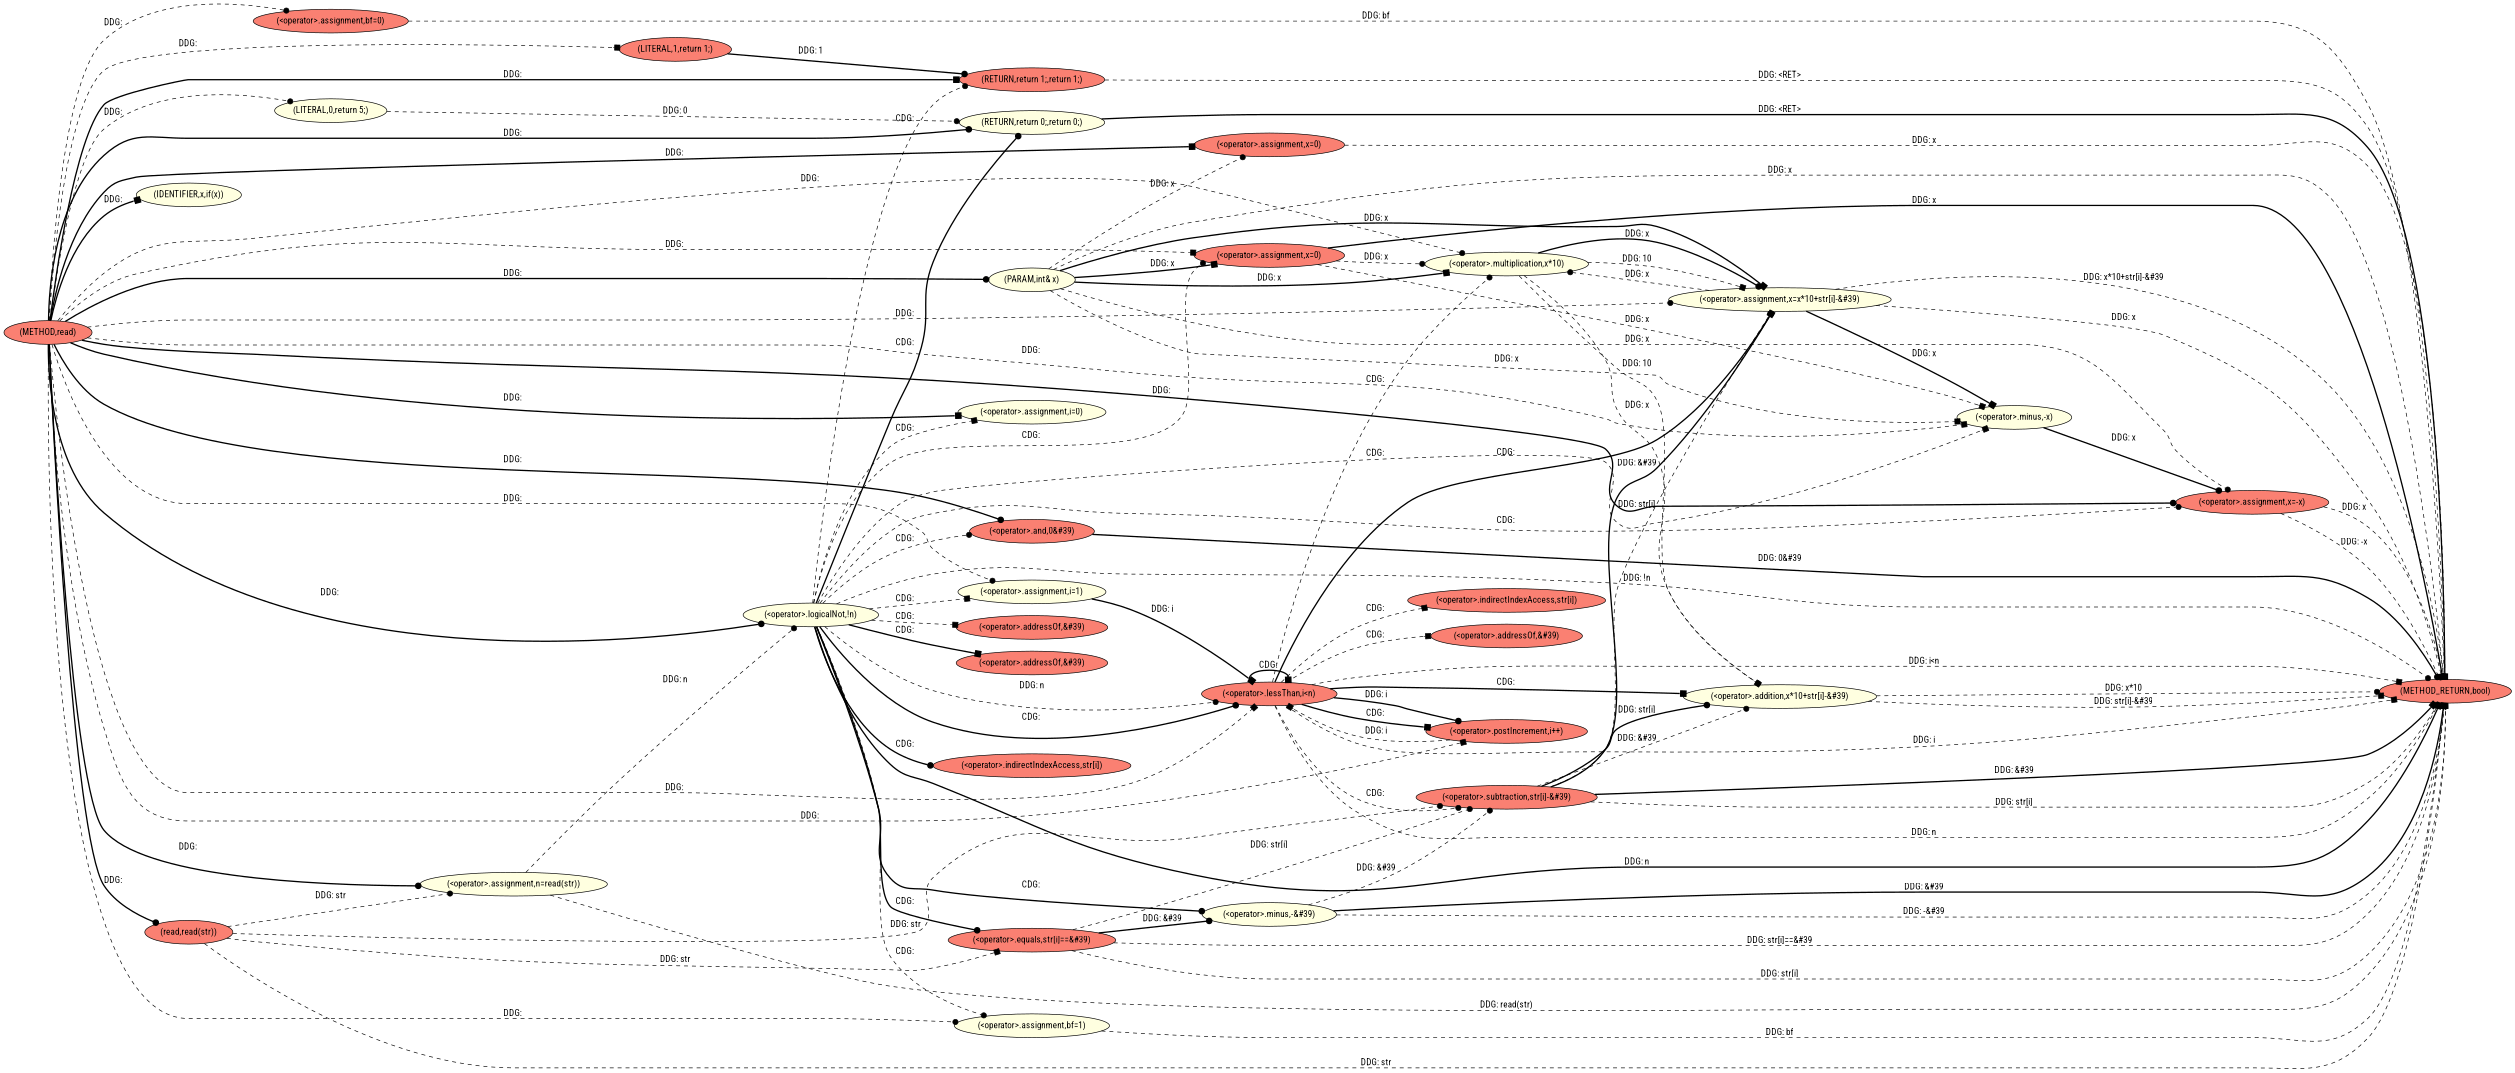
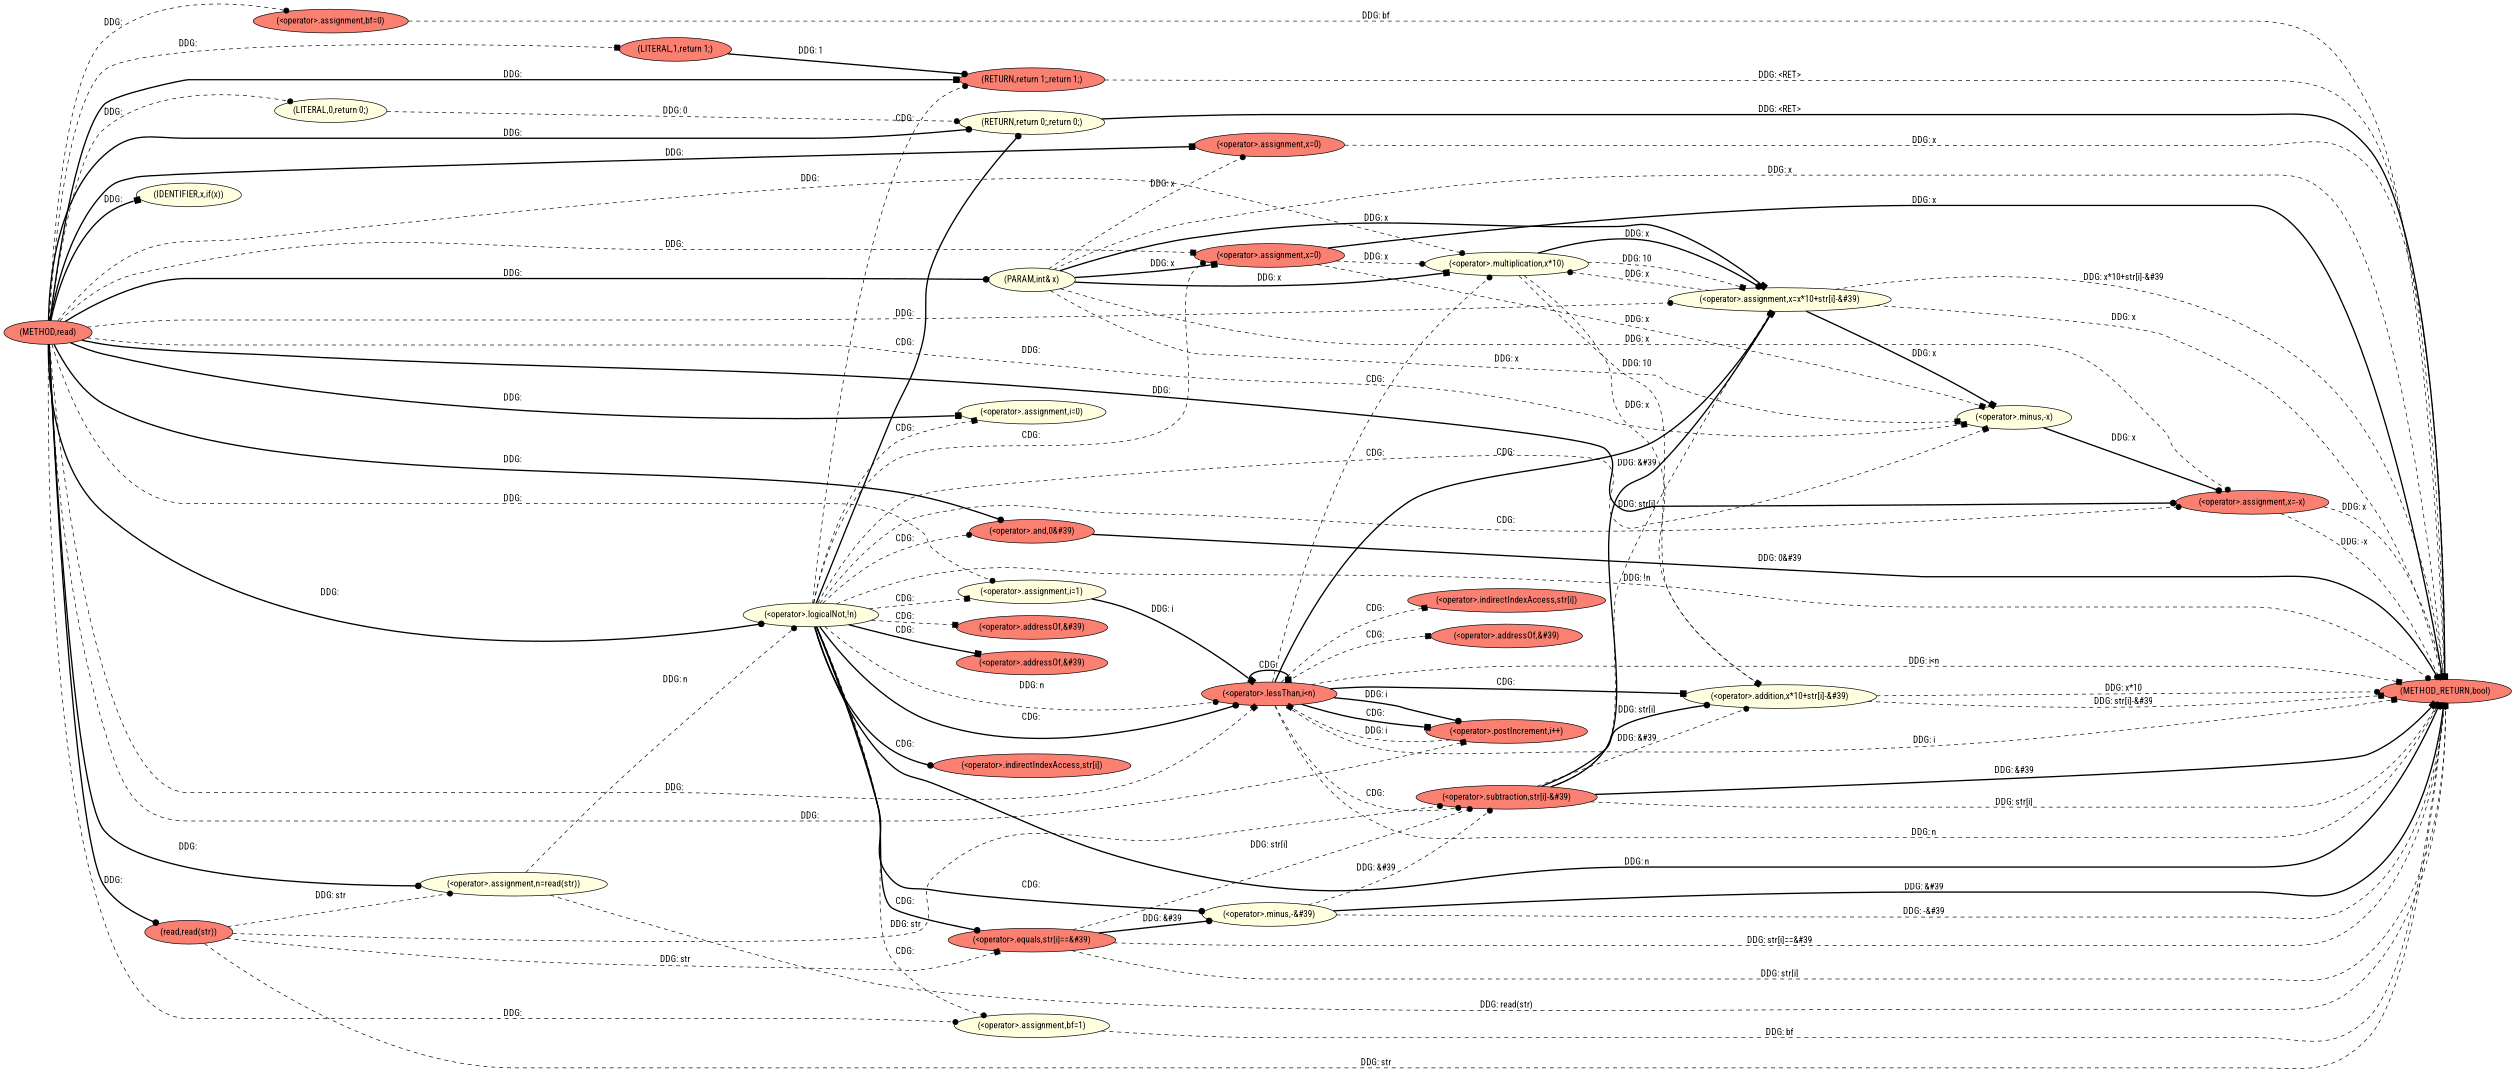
node "(LITERAL,0,return 5;)": label "(LITERAL,0,return 5;)" -> "(LITERAL,0,return 0;)"
